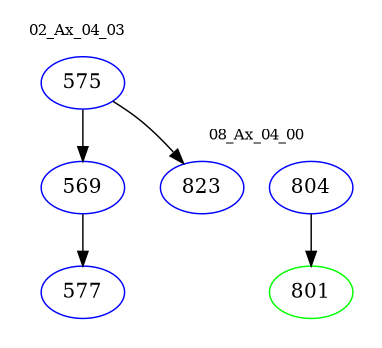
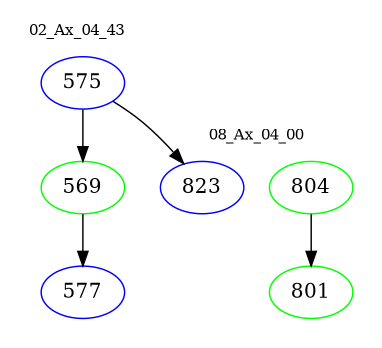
cluster "02_Ax_04_03": label "02_Ax_04_03" -> "02_Ax_04_43"
node "569": color blue -> green
node "804": color blue -> green
